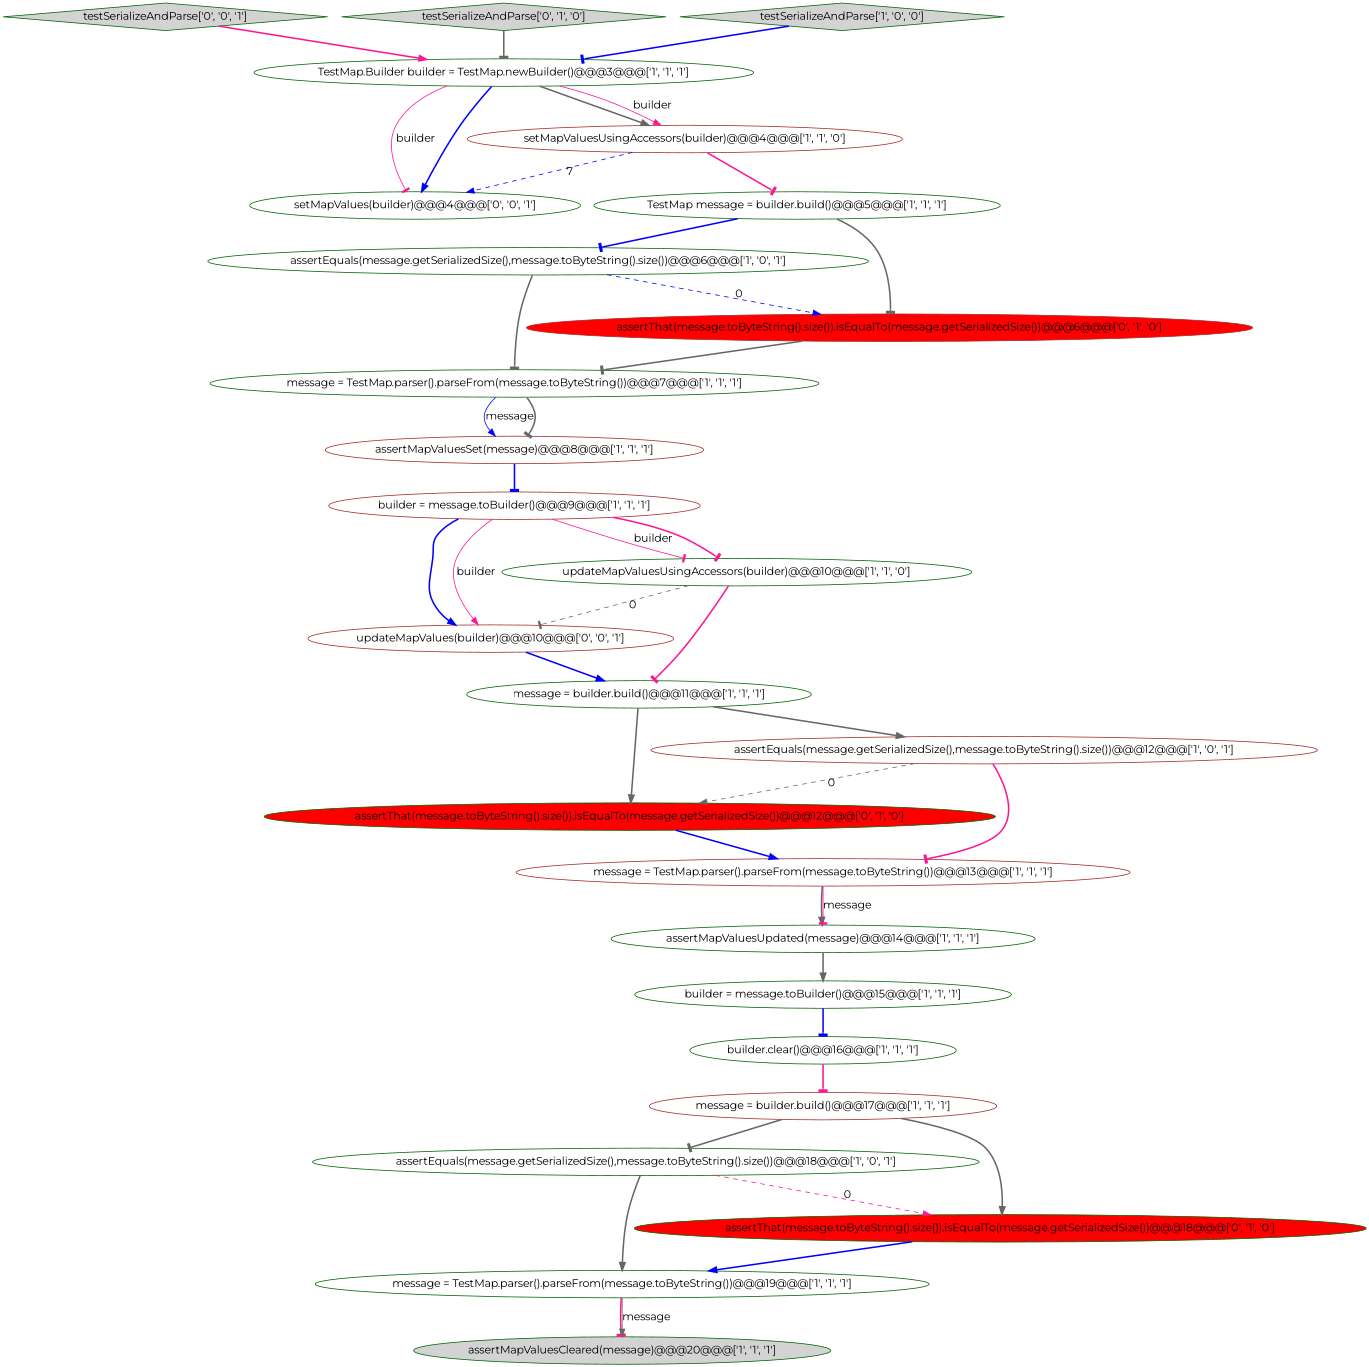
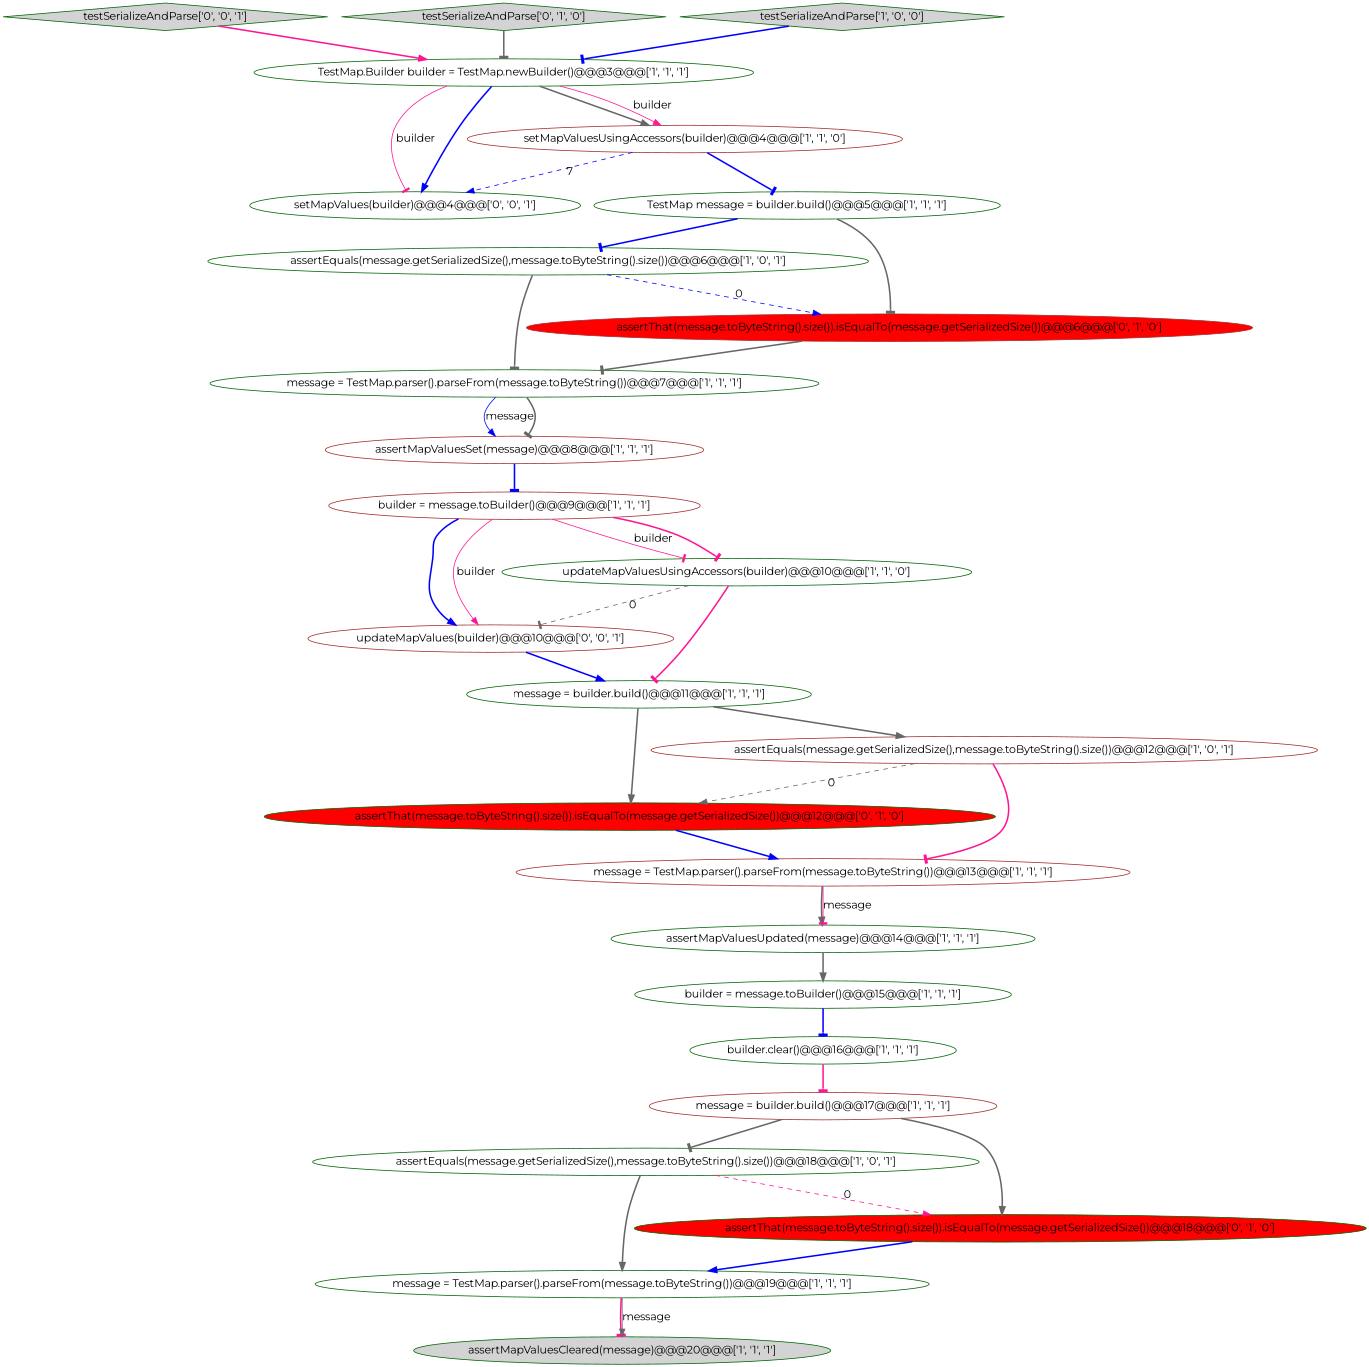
edge "setMapValuesUsingAccessors(builder)@@@4@@@['1', '1', '0']" -> "TestMap message = builder.build()@@@5@@@['1', '1', '1']": color deeppink -> blue
